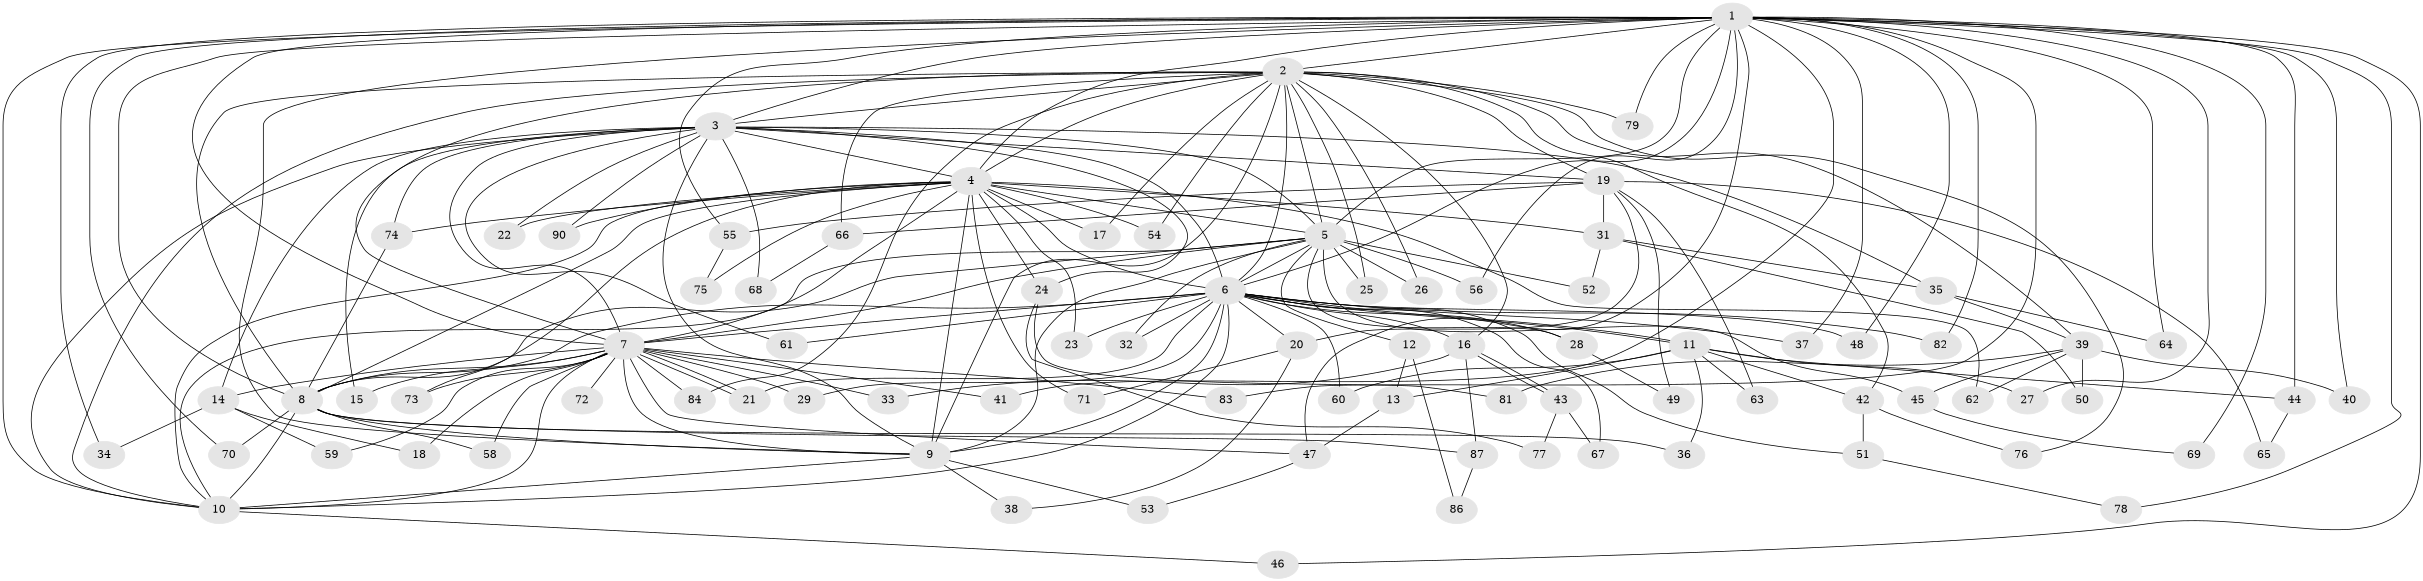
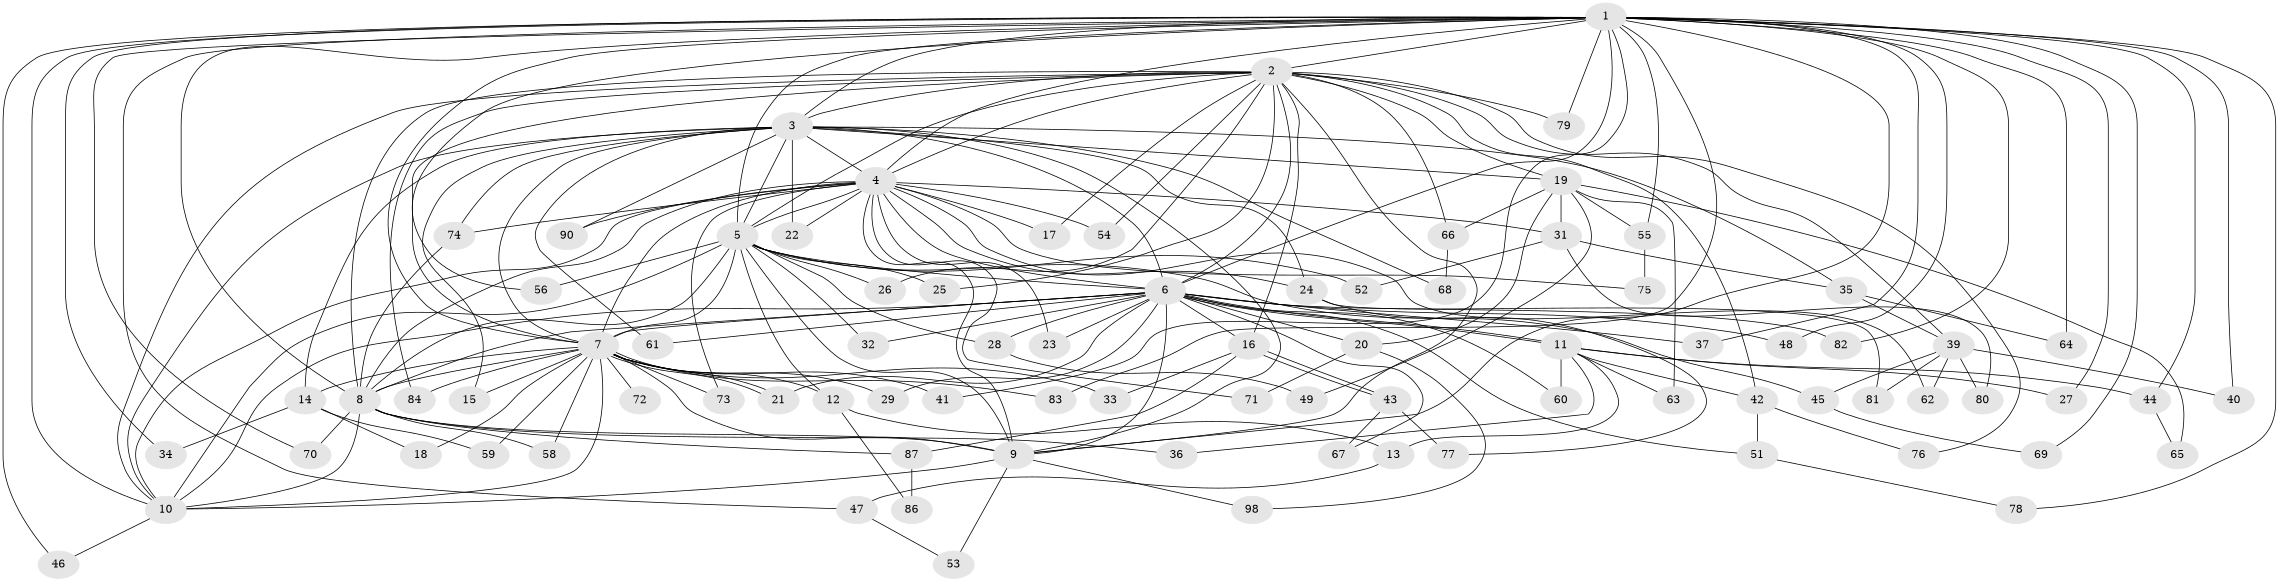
node "50": label "50" -> "80"
edge "7" -- "47": now "7" -- "12"
node "38": label "38" -> "98"
